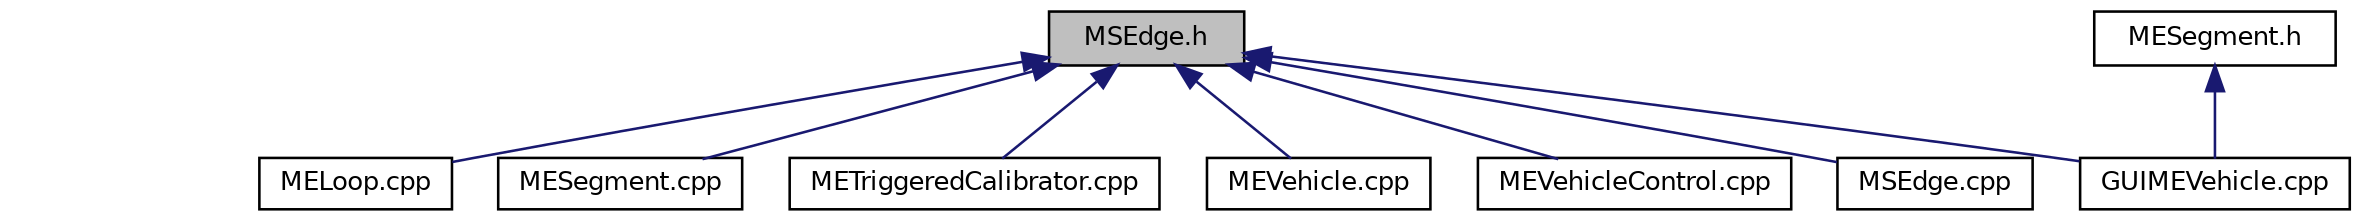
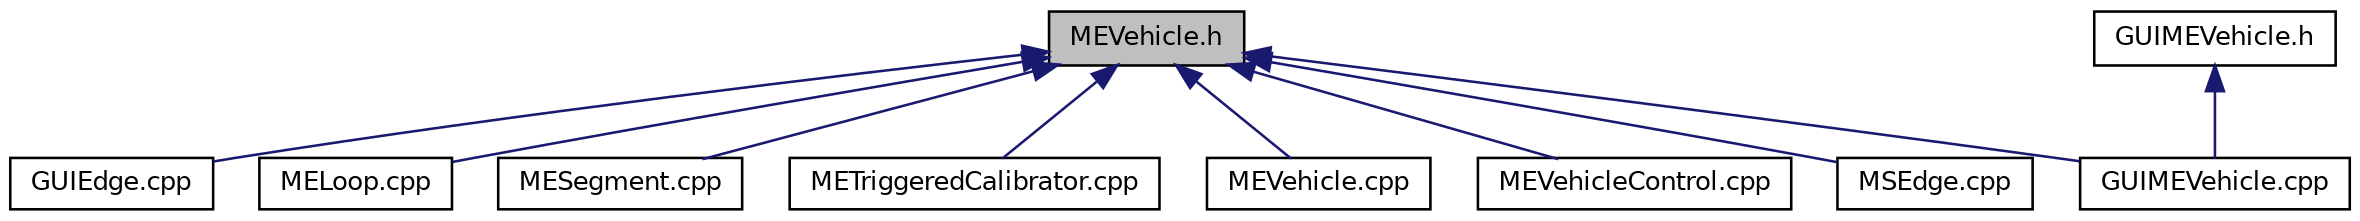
node "MSEdge.h": label "MSEdge.h" -> "MEVehicle.h"
node "MESegment.h": label "MESegment.h" -> "GUIMEVehicle.h"
node "GUIEdge.cpp": added
